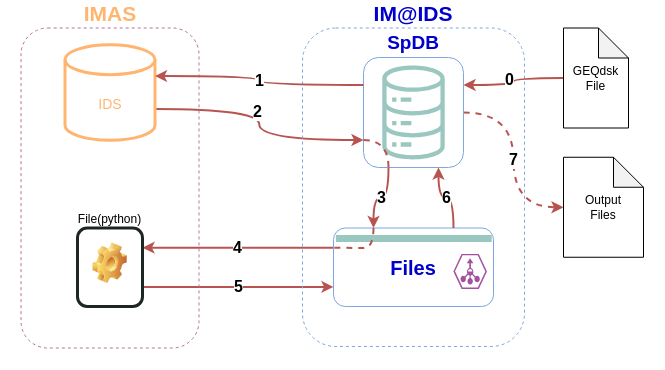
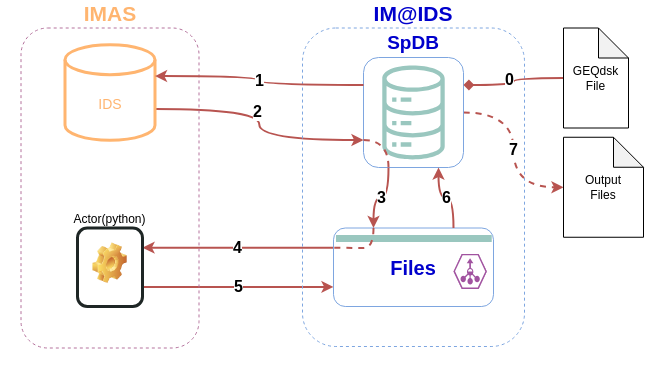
edge "GEQdsk File" -> "SpDB": arrowhead classic -> diamond
node "Output Files": moved (604, 207) -> (604, 187)
node "File(python)": label "File(python)" -> "Actor(python)"
